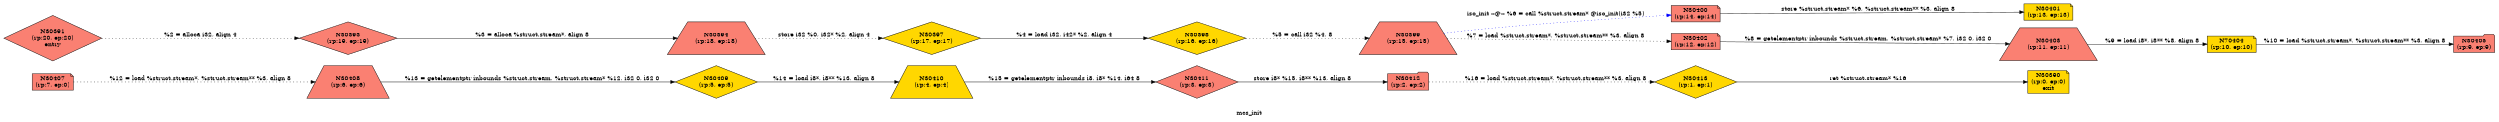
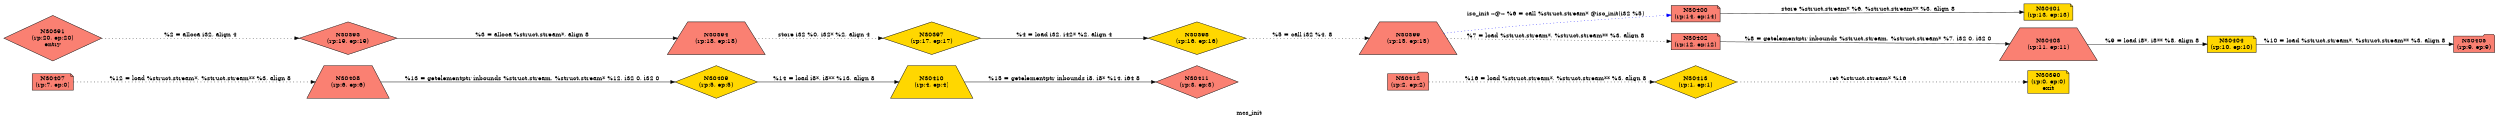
node "N70404 (rp:10, ep:10)": label "N70404 (rp:10, ep:10)" -> "N30404 (rp:10, ep:10)"
edge "N30411 (rp:3, ep:3)" -> "N30412 (rp:2, ep:2)": removed, label "store i8* %15, i8** %13, align 8"
edge "N30413 (rp:1, ep:1)" -> "N30390 (rp:0, ep:0) exit": style solid -> dotted
